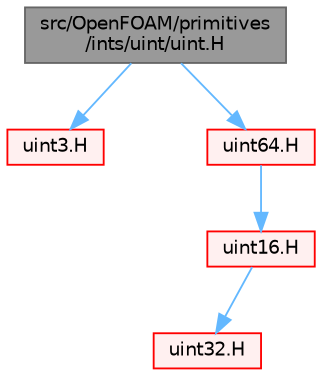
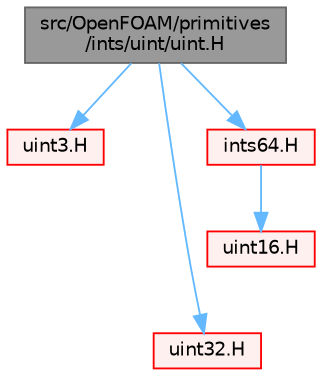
node "uint64.H": label "uint64.H" -> "ints64.H"
edge "uint16.H" -> "uint32.H": now "src/OpenFOAM/primitives /ints/uint/uint.H" -> "uint32.H"
